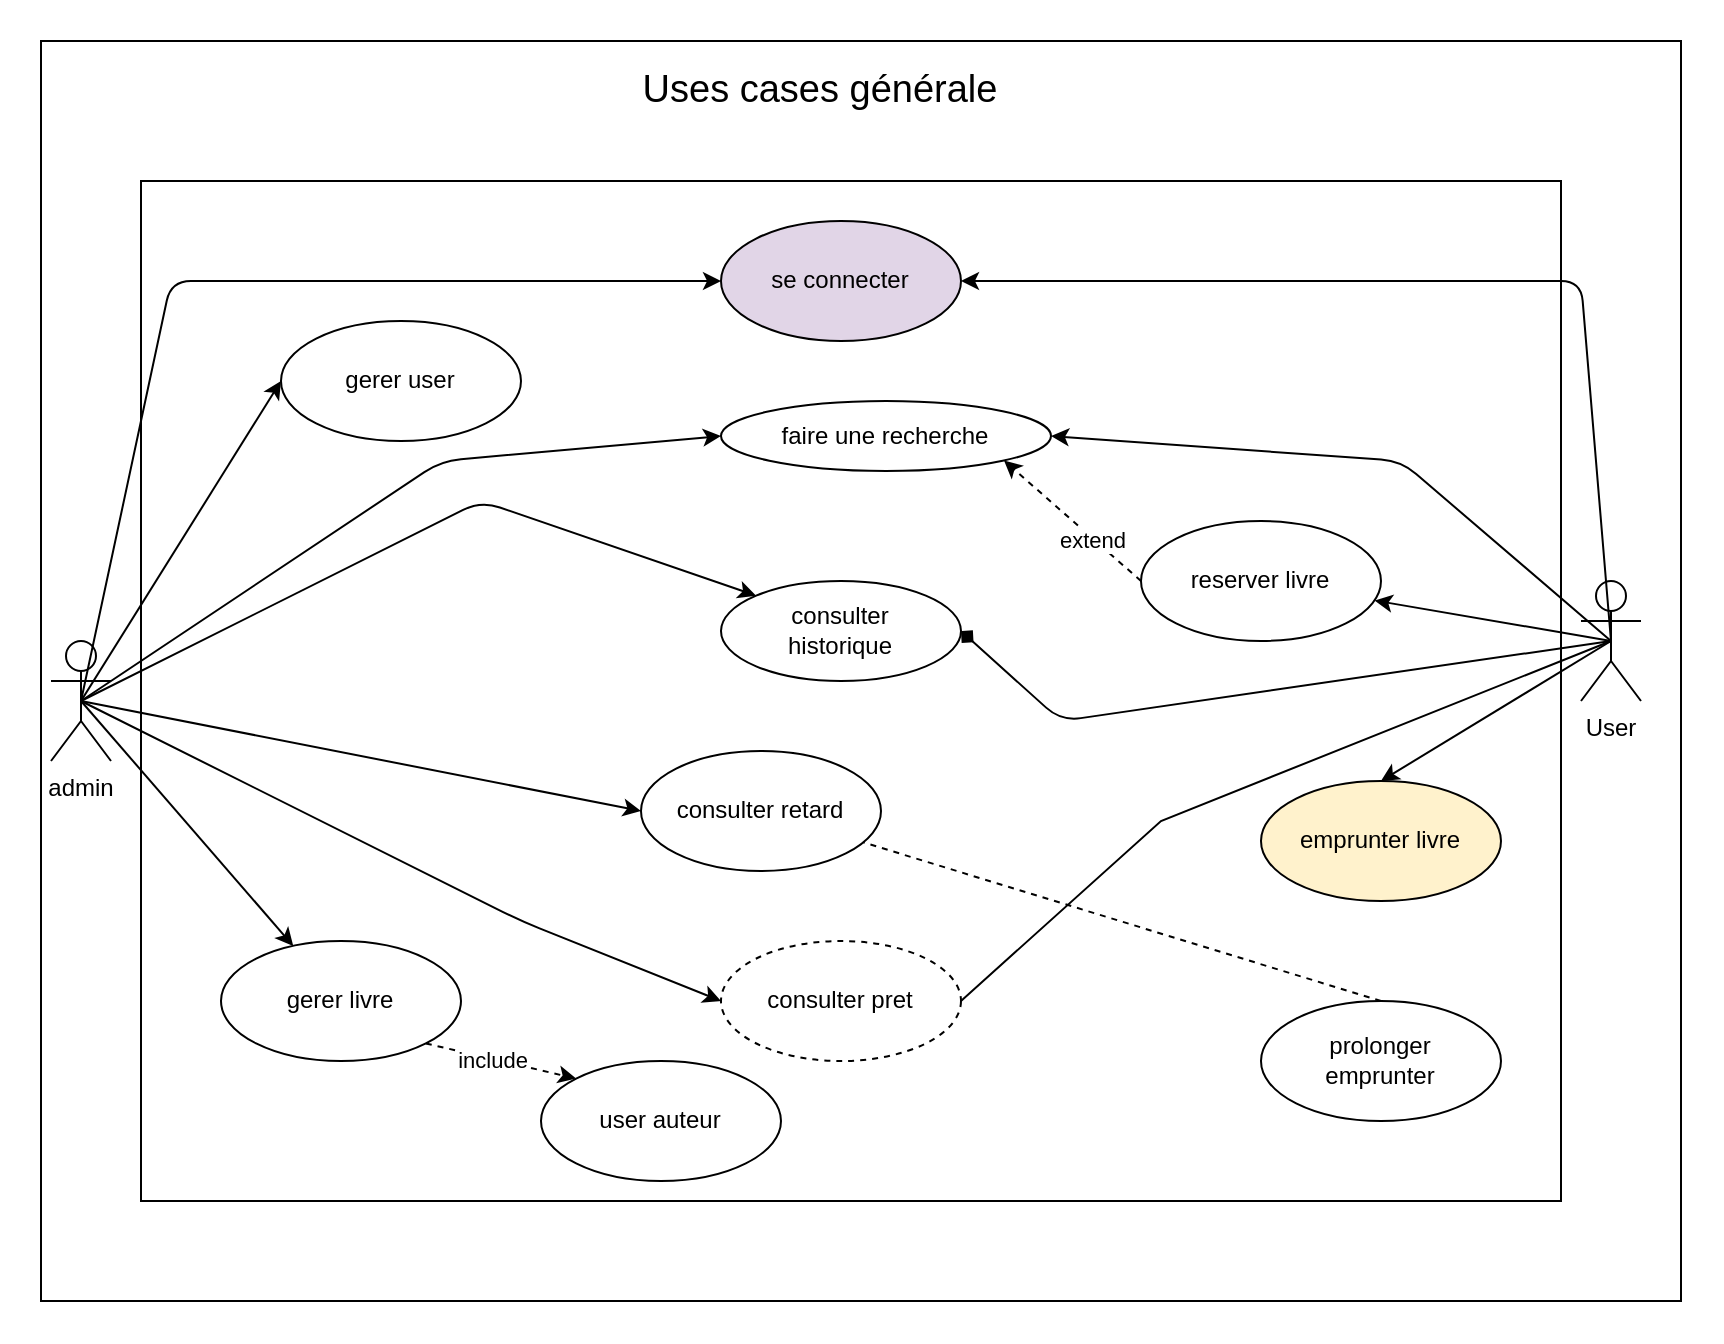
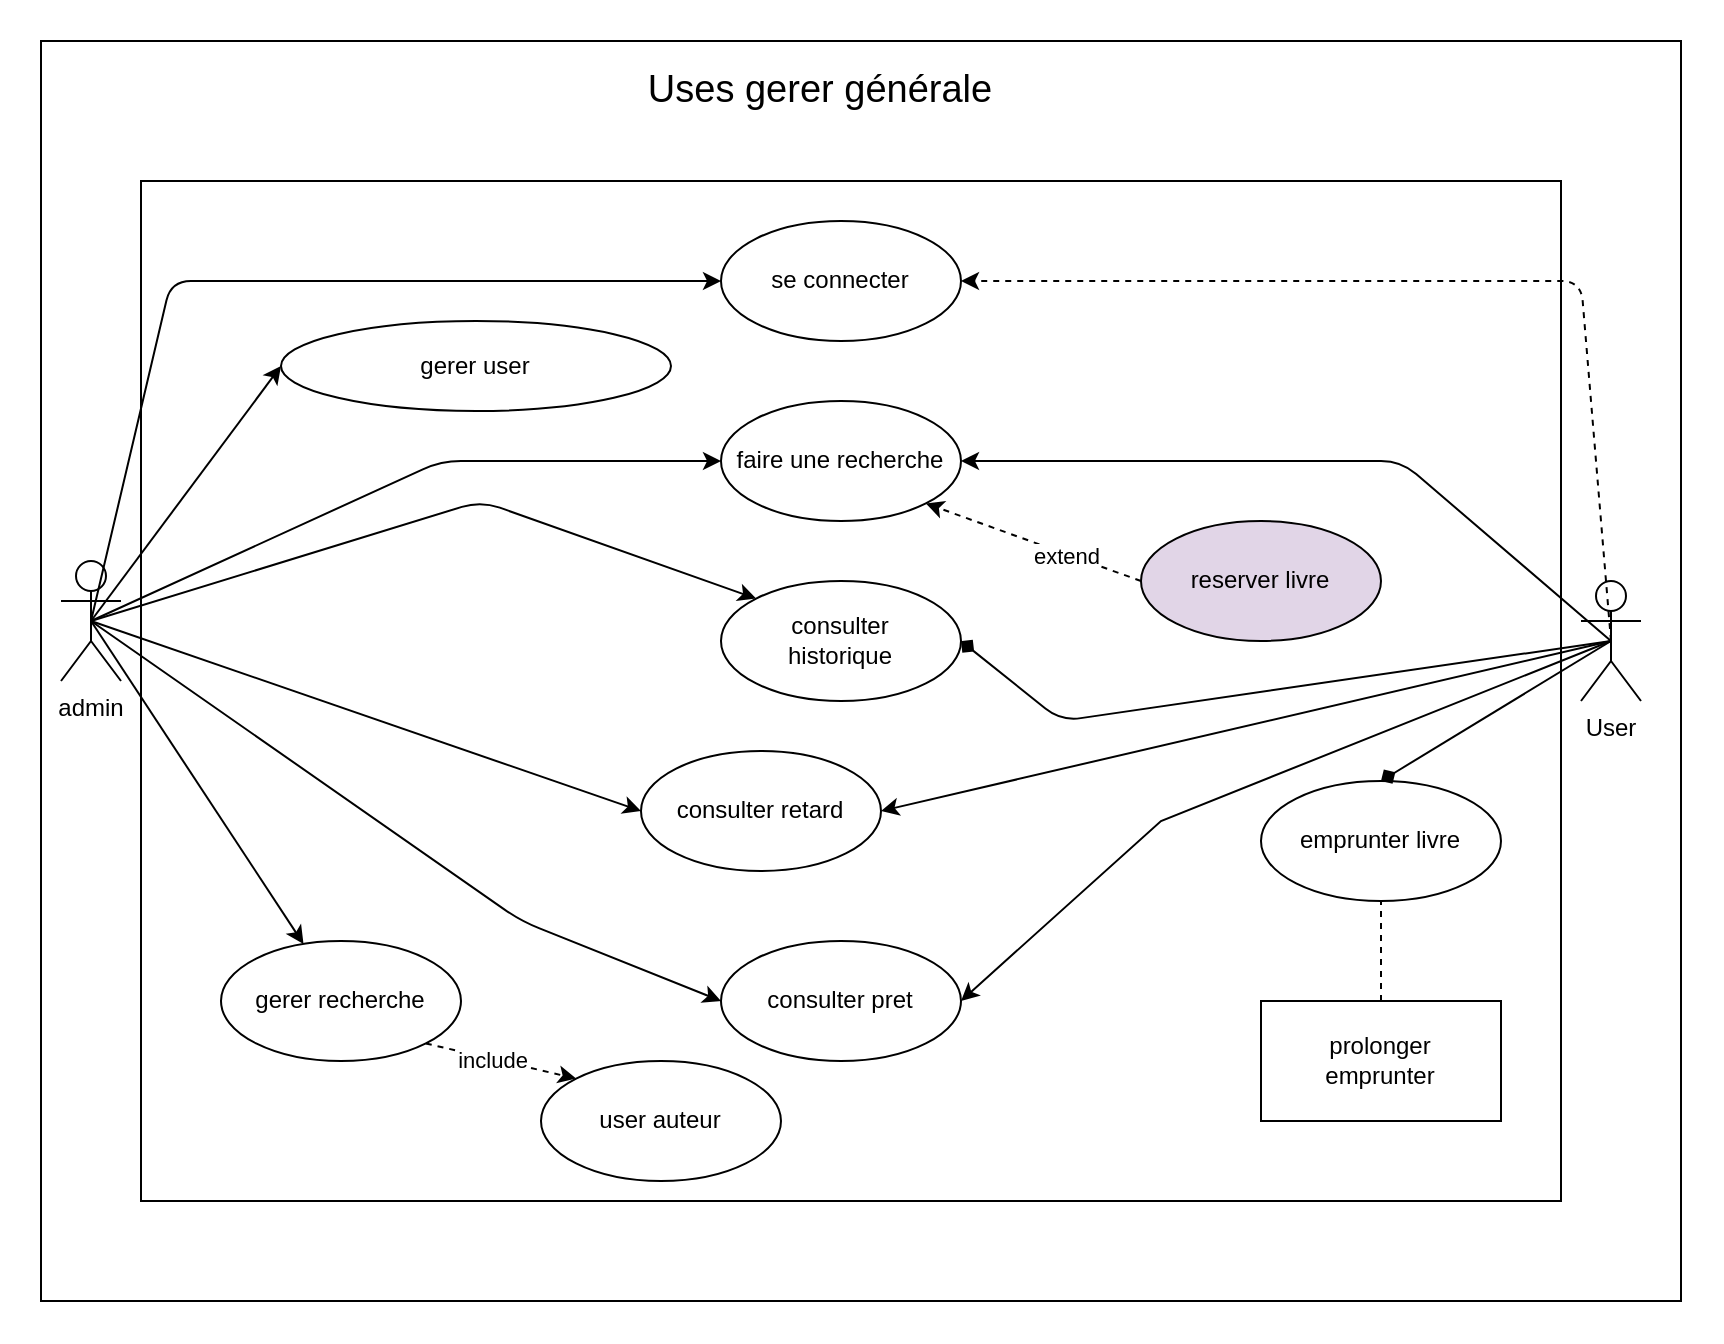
node "Uses cases générale": label "Uses cases générale" -> "Uses gerer générale"
node "se connecter": fillcolor #e1d5e7 -> #ffffff
edge "User" -> "se connecter": style solid -> dashed
node "gerer user": size 240x120 -> 390x90
node "faire une recherche": size 330x70 -> 240x120
node "reserver livre": fillcolor #ffffff -> #e1d5e7
edge "User" -> "reserver livre": now "User" -> "consulter retard"
node "consulter historique": size 240x100 -> 240x120
node "admin": moved (81, 701) -> (91, 621)
edge "User" -> "emprunter livre": arrowhead classic -> diamond
node "emprunter livre": fillcolor #fff2cc -> #ffffff
edge "consulter retard" -- "prolonger emprunter": now "emprunter livre" -- "prolonger emprunter"
edge "User" -- "consulter pret": arrowhead none -> classic
node "gerer livre": label "gerer livre" -> "gerer recherche"
node "consulter pret": style dashed -> solid
node "prolonger emprunter": shape ellipse -> rectangle
